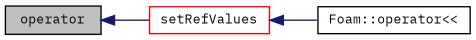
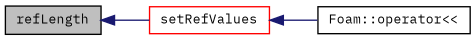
node "operator": label "operator" -> "refLength"
